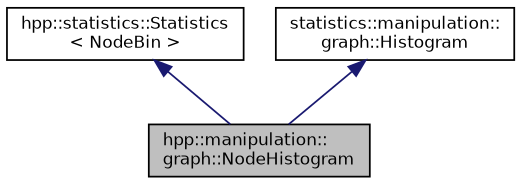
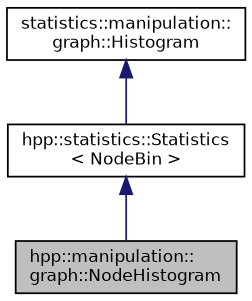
edge "hpp::manipulation:: graph::NodeHistogram" -> "statistics::manipulation:: graph::Histogram": now "hpp::statistics::Statistics < NodeBin >" -> "statistics::manipulation:: graph::Histogram"
